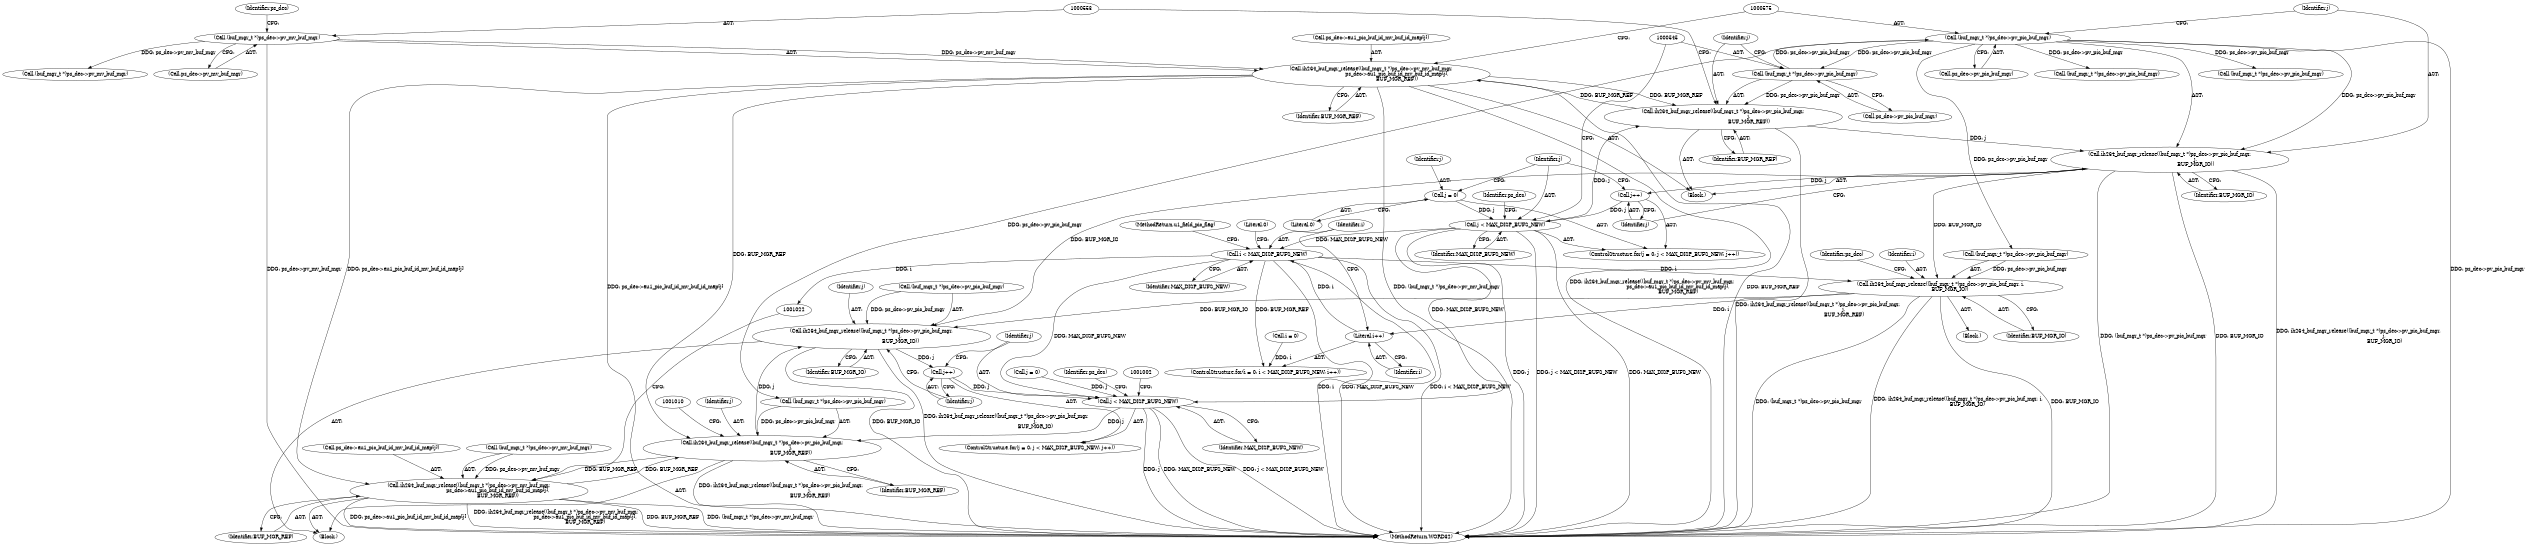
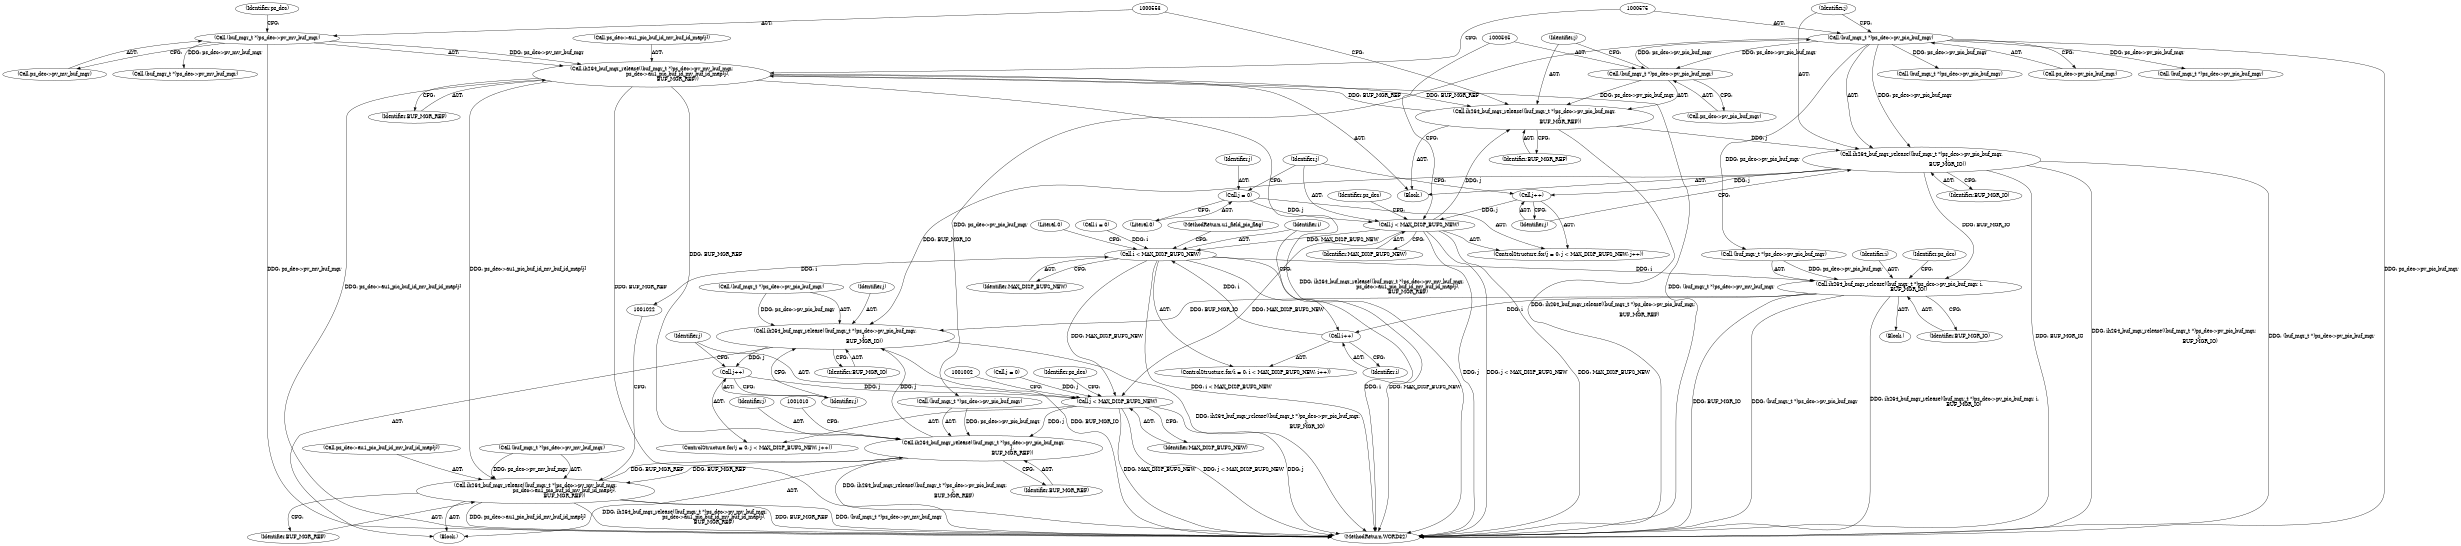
edge "(Call,i < MAX_DISP_BUFS_NEW)" -> "(ControlStructure,for(i = 0; i < MAX_DISP_BUFS_NEW; i++))": label "DDG: BUF_MGR_REF" -> "AST: "
node "(Literal,i++)": label "(Literal,i++)" -> "(Call,i++)"
edge "(Call,i = 0)" -> "(ControlStructure,for(i = 0; i < MAX_DISP_BUFS_NEW; i++))": now "(Call,i = 0)" -> "(Call,i < MAX_DISP_BUFS_NEW)"
